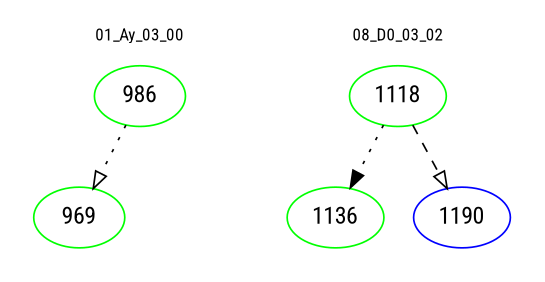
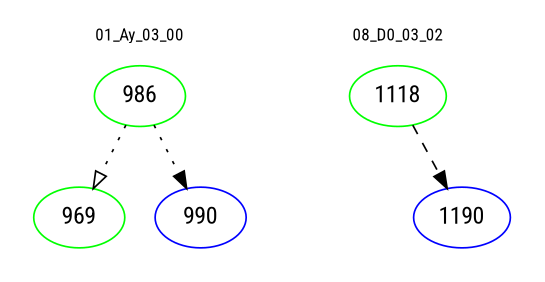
edge "1118" -> "1190": arrowhead onormal -> normal
node "990": added
node "1136": removed
